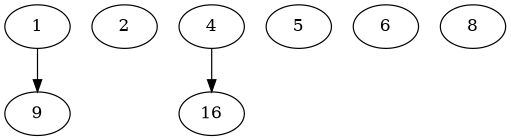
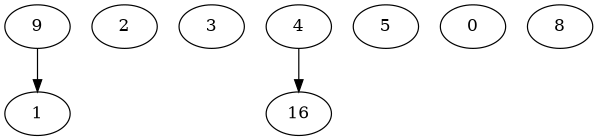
node "3": added
node "6": label "6" -> "0"
edge "1" -> "9": reversed
